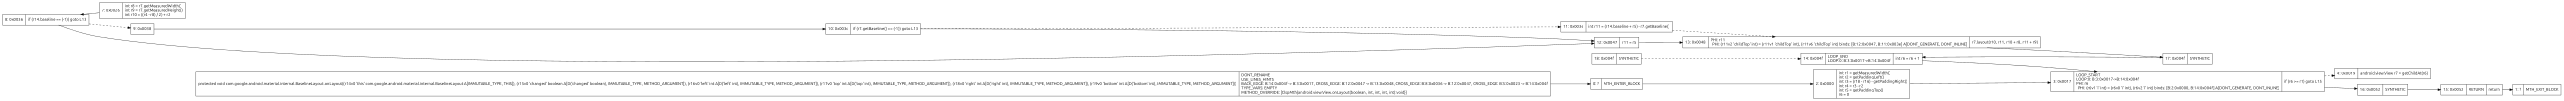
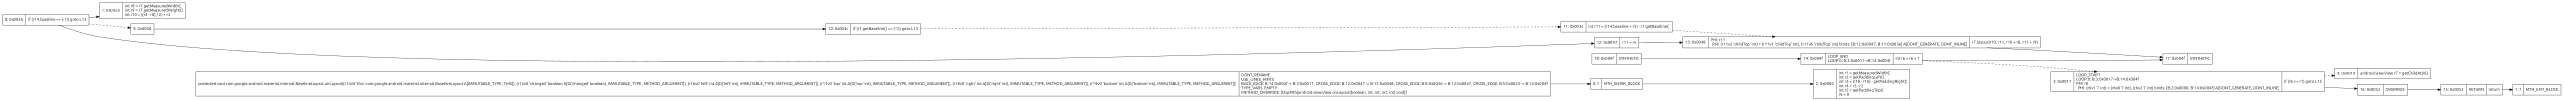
edge "7: 0x0026" -> "8: 0x0036": reversed
edge "10: 0x003c" -> "12: 0x0047": removed
edge "17: 0x004f" -> "14: 0x004f": reversed
edge "18: 0x004f" -> "14: 0x004f": style dashed -> solid
edge "14: 0x004f" -> "3: 0x0017": style solid -> dashed
edge "2: 0x0000" -> "3: 0x0017": removed
node "16: 0x0052": text "SYNTHETIC" -> "OVERRIDE"
